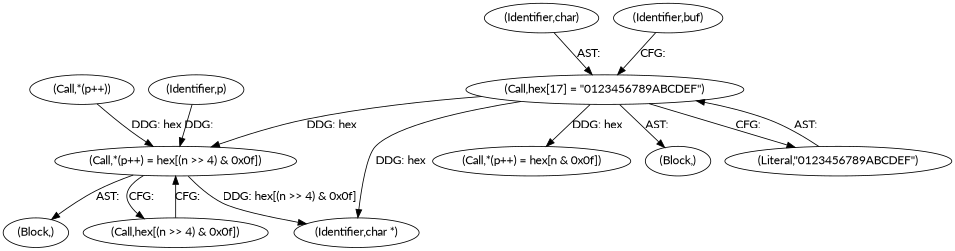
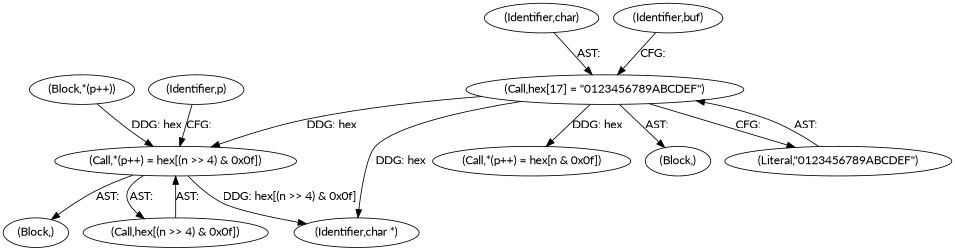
node "(Call,*(p++))": label "(Call,*(p++))" -> "(Block,*(p++))"
edge "(Identifier,p)" -> "(Call,*(p++) = hex[(n >> 4) & 0x0f])": label "DDG: " -> "CFG: "
edge "(Call,*(p++) = hex[(n >> 4) & 0x0f])" -> "(Call,hex[(n >> 4) & 0x0f])": label "CFG: " -> "AST: "
edge "(Call,hex[(n >> 4) & 0x0f])" -> "(Call,*(p++) = hex[(n >> 4) & 0x0f])": label "CFG: " -> "AST: "
